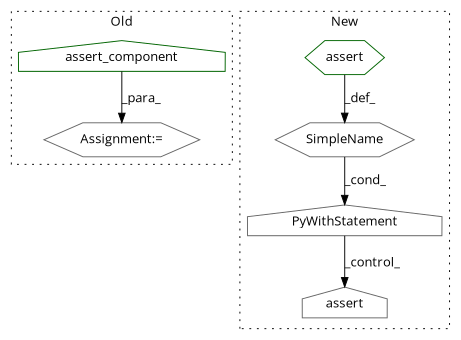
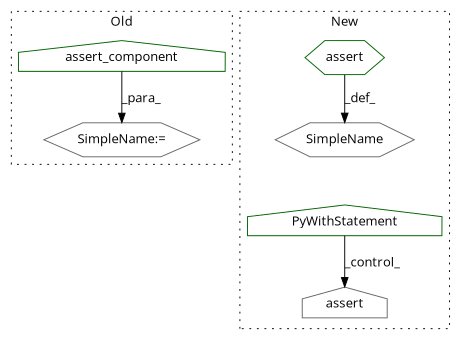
node "Assignment:=": label "Assignment:=" -> "SimpleName:="
edge "SimpleName" -> "PyWithStatement": removed, label "_cond_"
node "PyWithStatement": color gray40 -> darkgreen
